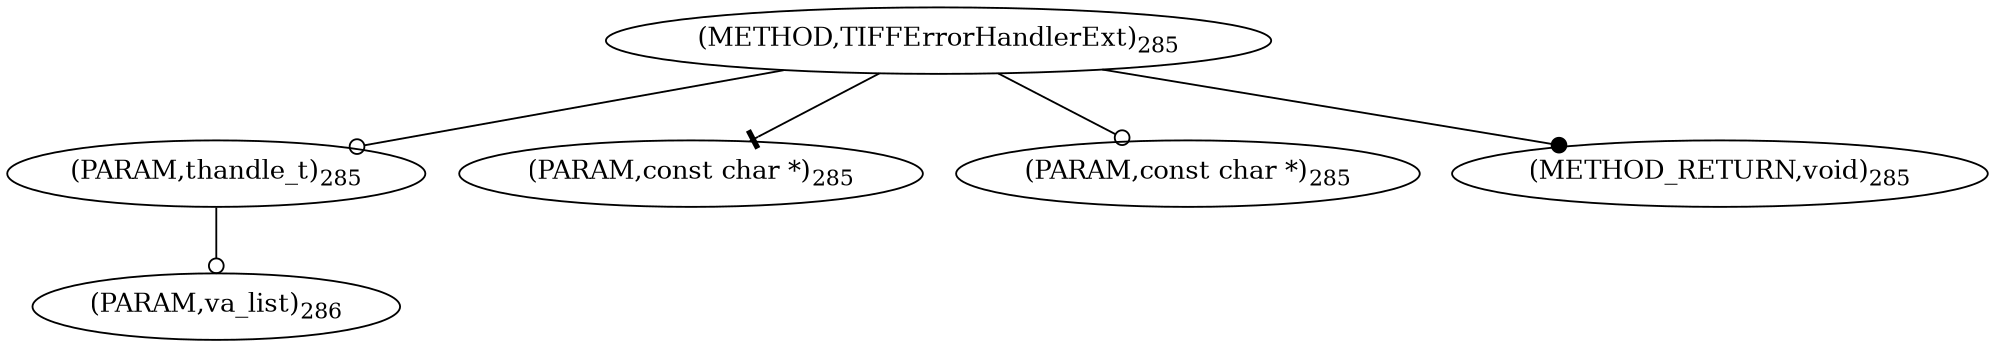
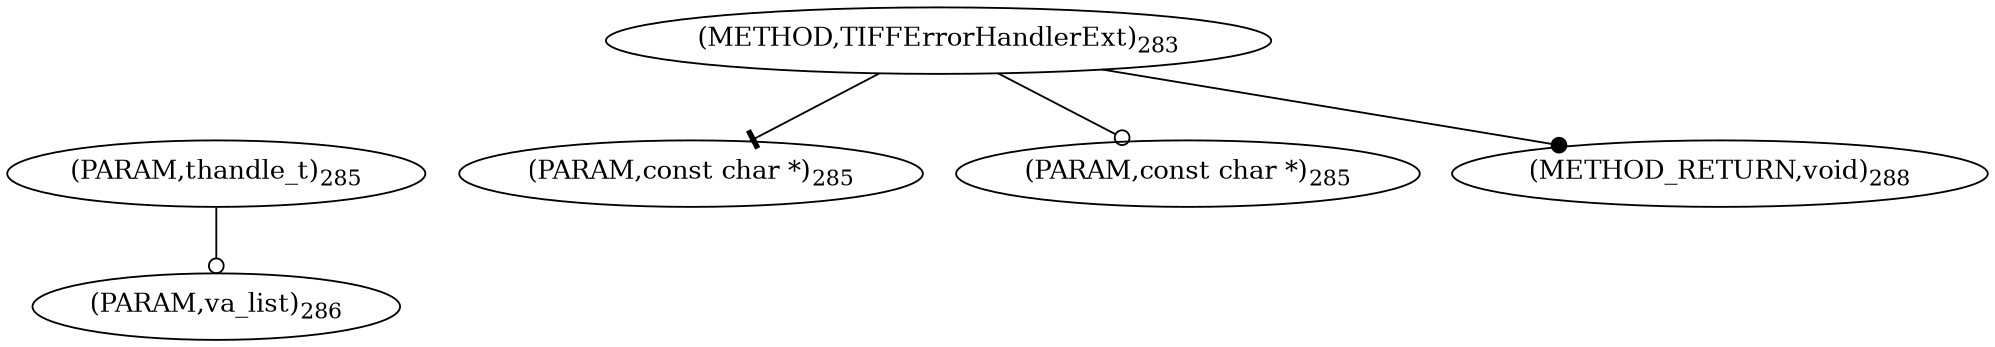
node "(METHOD,TIFFErrorHandlerExt)": text "285" -> "283"
edge "(METHOD,TIFFErrorHandlerExt)" -> "(PARAM,thandle_t)": removed
node "(METHOD_RETURN,void)": text "285" -> "288"
